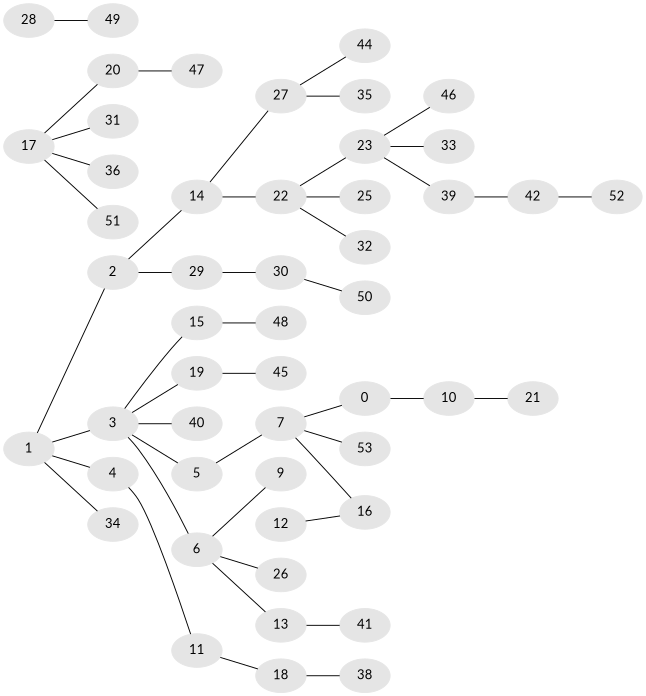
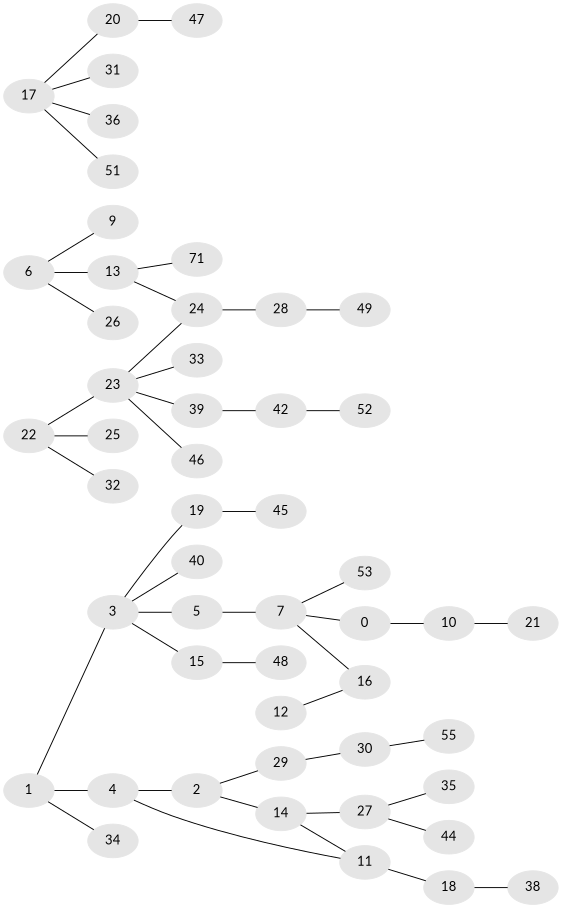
edge "14" -- "22": now "14" -- "11"
node "50": label "50" -> "55"
node "24": added
edge "2" -- "1": now "2" -- "4"
edge "3" -- "6": removed
node "41": label "41" -> "71"
